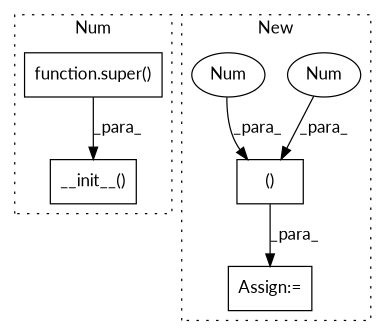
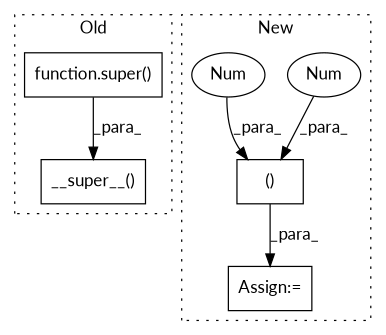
cluster "Num": label "Num" -> "Old"
node "__init__()": label "__init__()" -> "__super__()"
